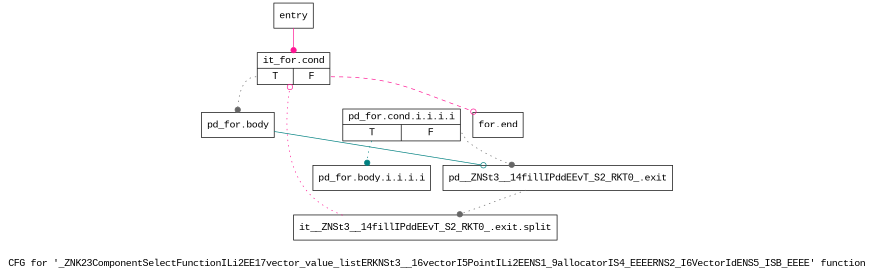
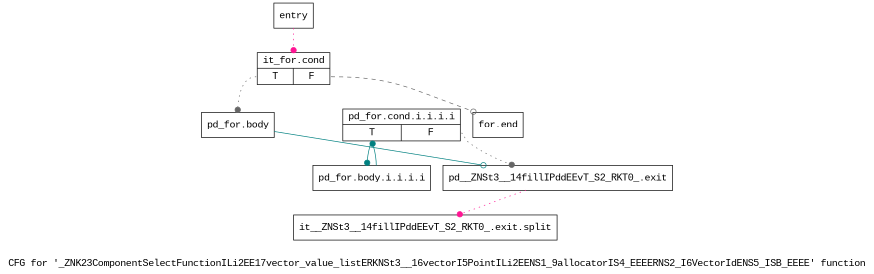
edge "entry" -> "it_for.cond": style solid -> dotted
edge "it_for.cond" -> "for.end": color deeppink -> gray40
edge "pd_for.cond.i.i.i.i" -> "pd_for.body.i.i.i.i": style dotted -> solid
edge "pd_for.body.i.i.i.i" -> "pd_for.cond.i.i.i.i": added
edge "it__ZNSt3__14fillIPddEEvT_S2_RKT0_.exit.split" -> "it_for.cond": removed
edge "pd__ZNSt3__14fillIPddEEvT_S2_RKT0_.exit" -> "it__ZNSt3__14fillIPddEEvT_S2_RKT0_.exit.split": color gray40 -> deeppink
